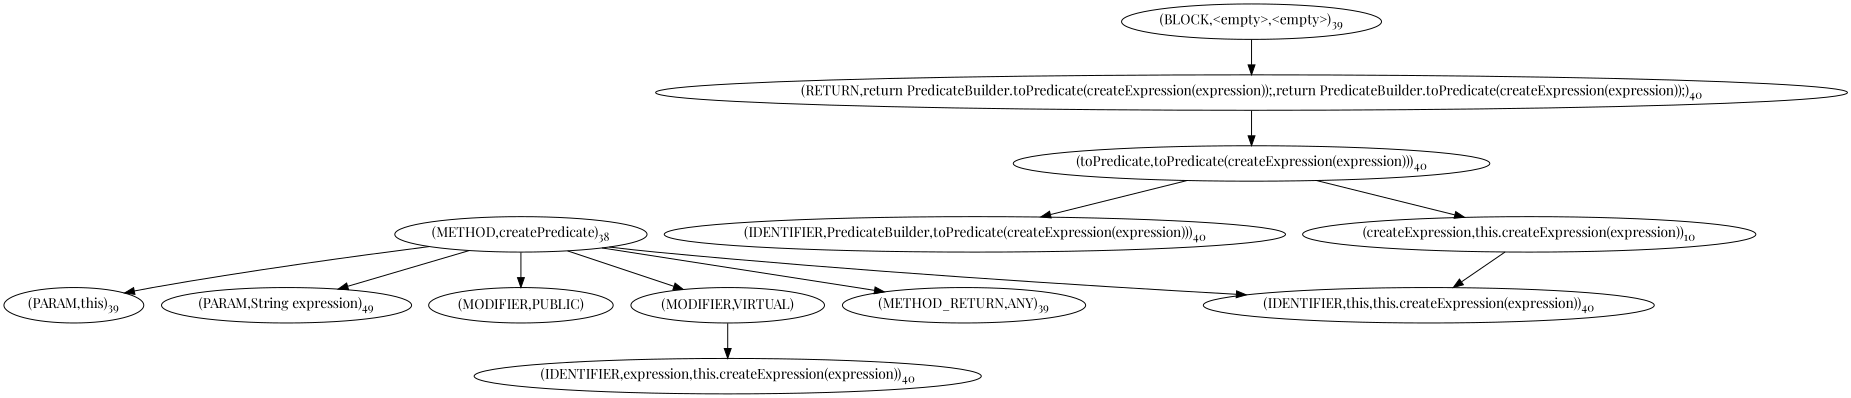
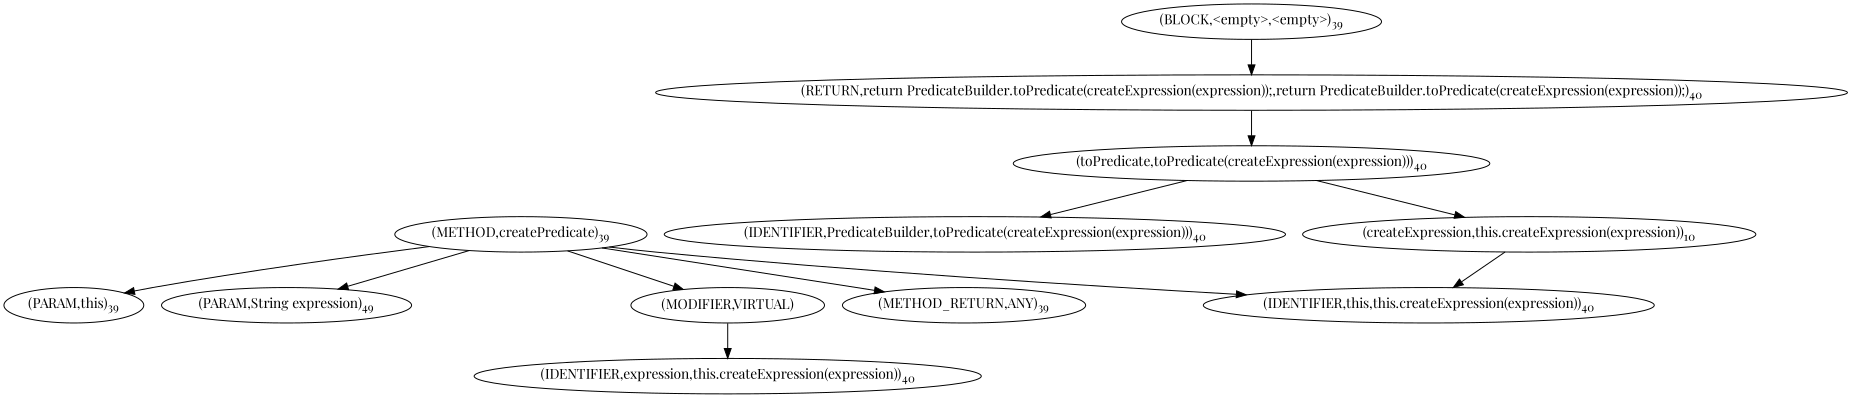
node "(METHOD,createPredicate)": text "38" -> "39"
node "(MODIFIER,PUBLIC)": removed
